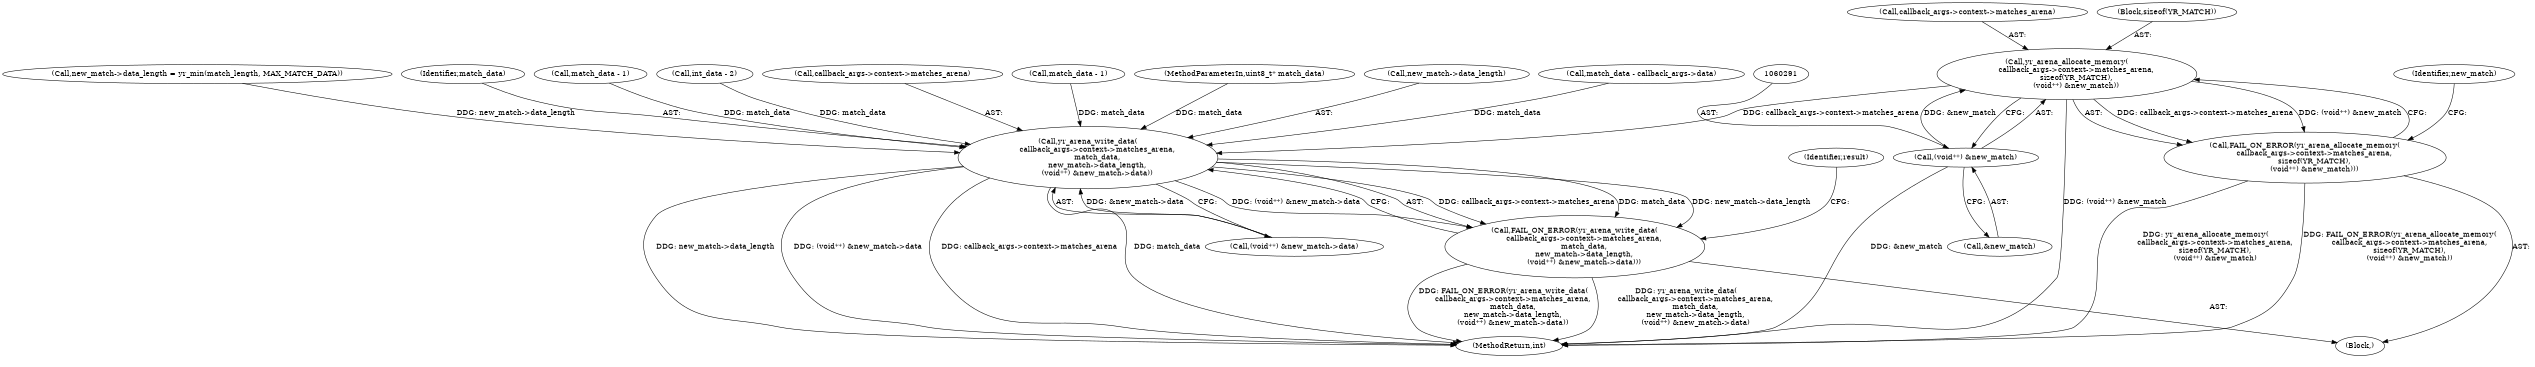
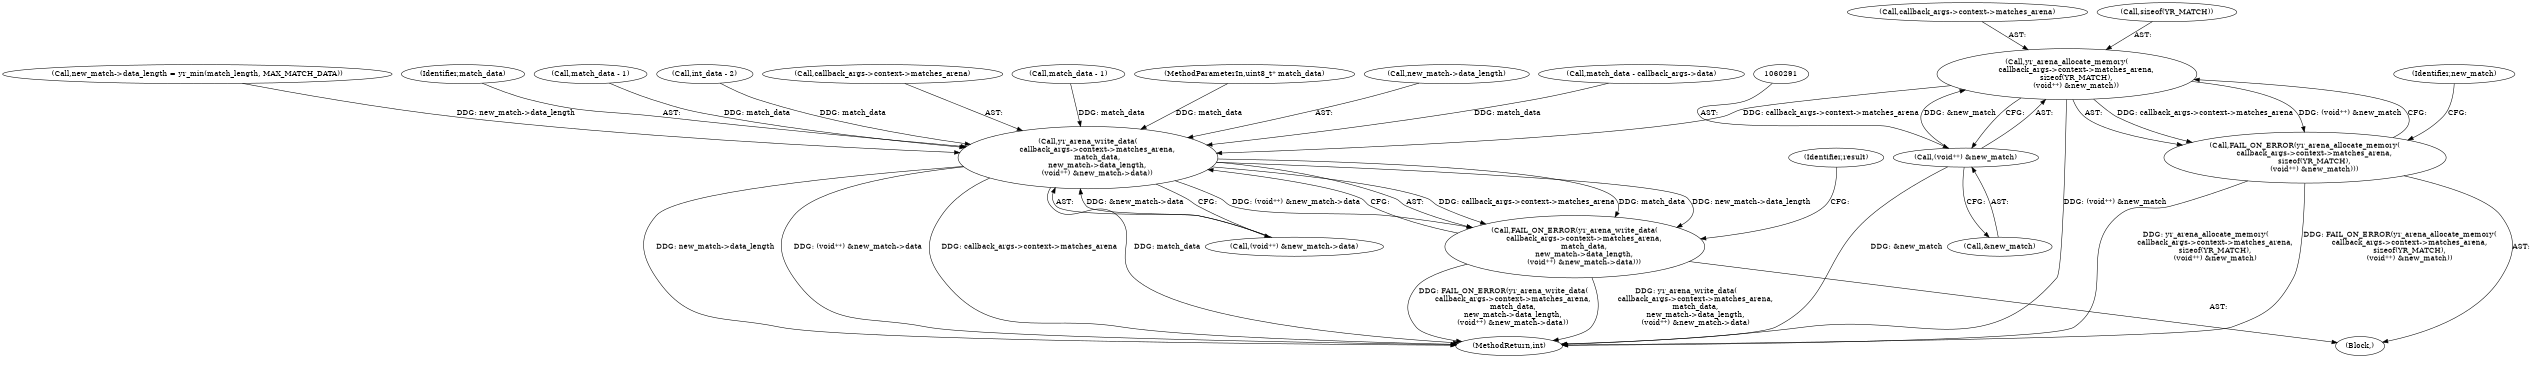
node "(Block,sizeof(YR_MATCH))": label "(Block,sizeof(YR_MATCH))" -> "(Call,sizeof(YR_MATCH))"
